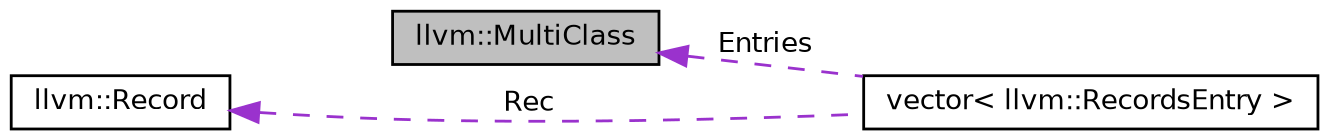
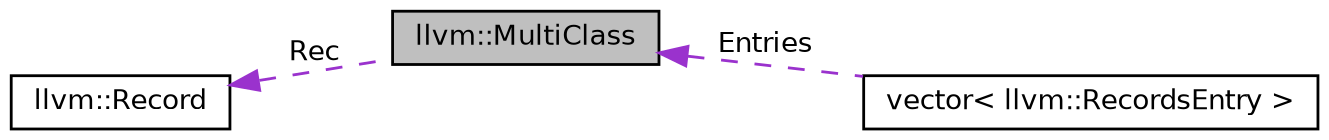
edge "vector< llvm::RecordsEntry >" -> "llvm::Record": now "llvm::MultiClass" -> "llvm::Record"
